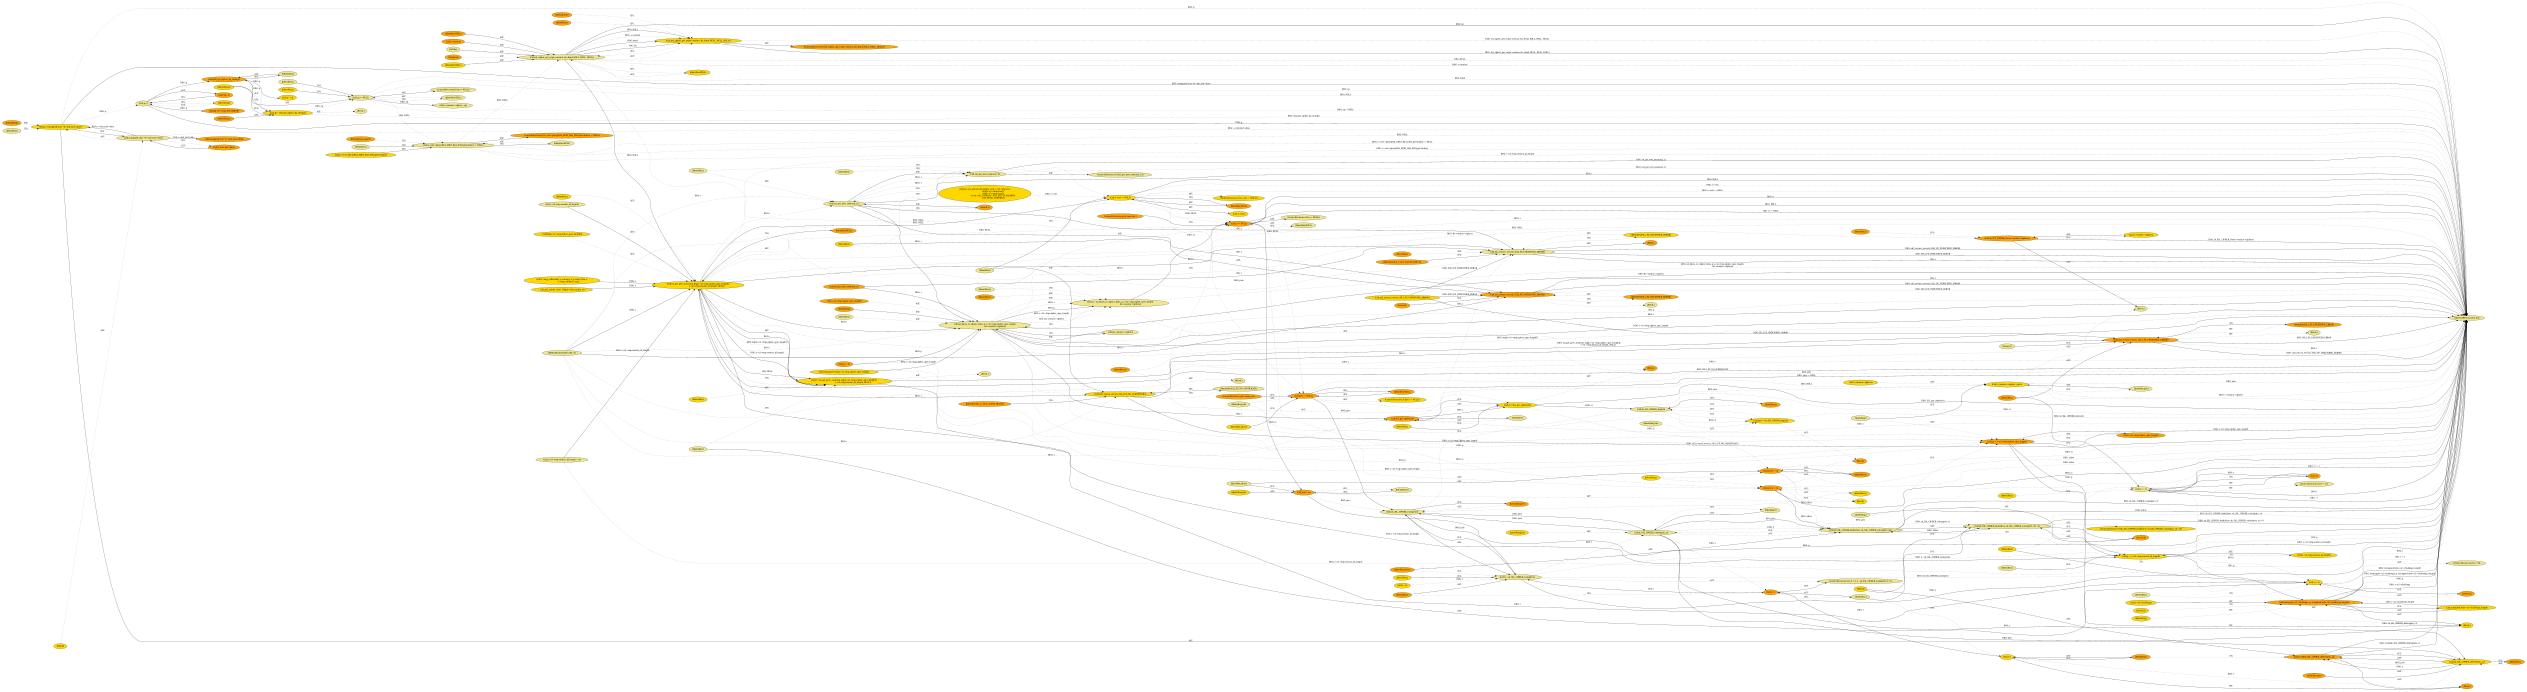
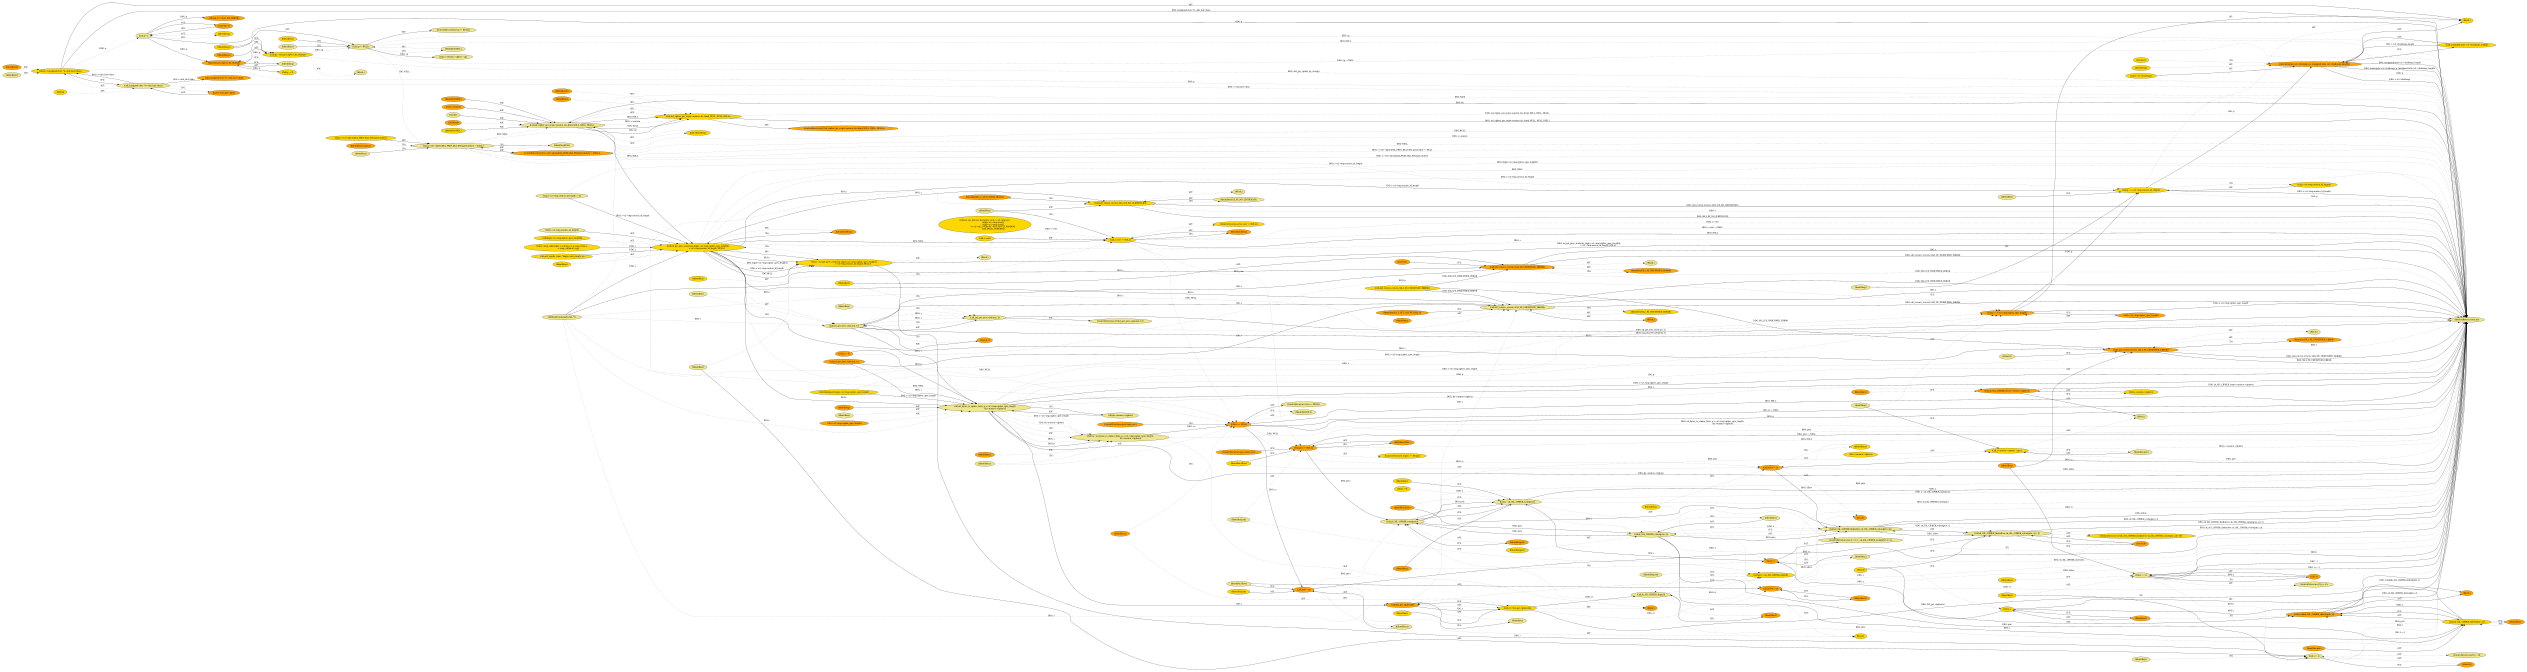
edge "(Call,s->cert == NULL)" -> "(Call,s->cert)": reversed
node "(Call,i == 1)": fillcolor gold -> khaki
edge "(Call,sk_SSL_CIPHER_delete(prio, z))" -> "(Call,sk_SSL_CIPHER_num(prio))": added, label "DDG: prio"
edge "(Call,sk_SSL_CIPHER_delete(prio, z))" -> "(Call,z--)": style dotted -> solid
